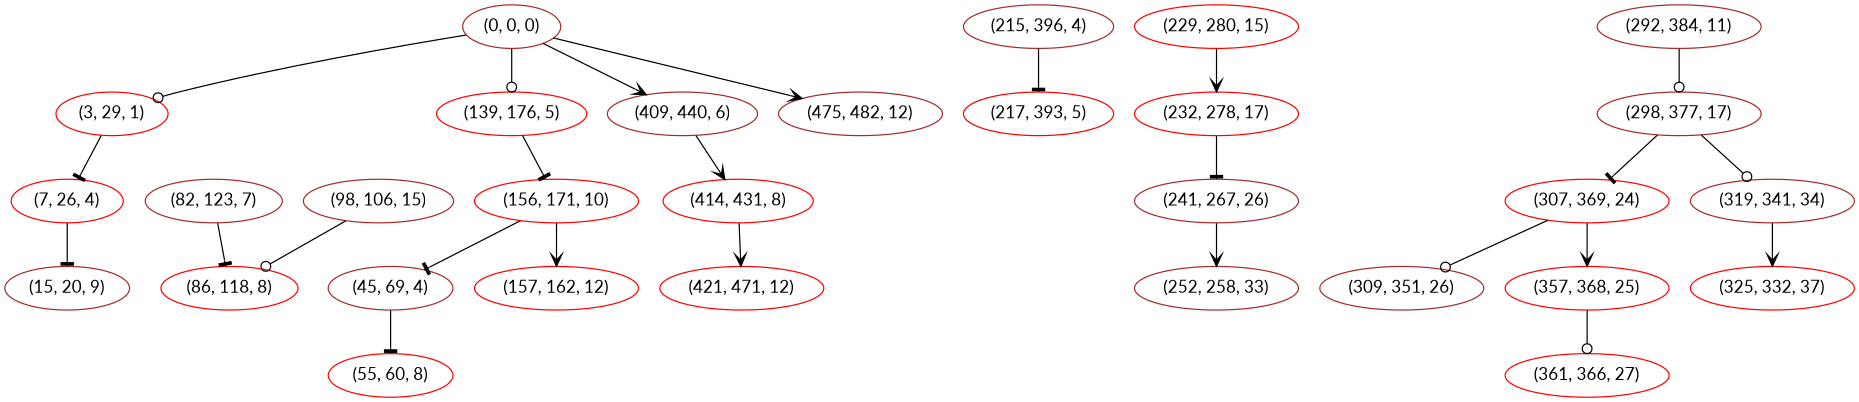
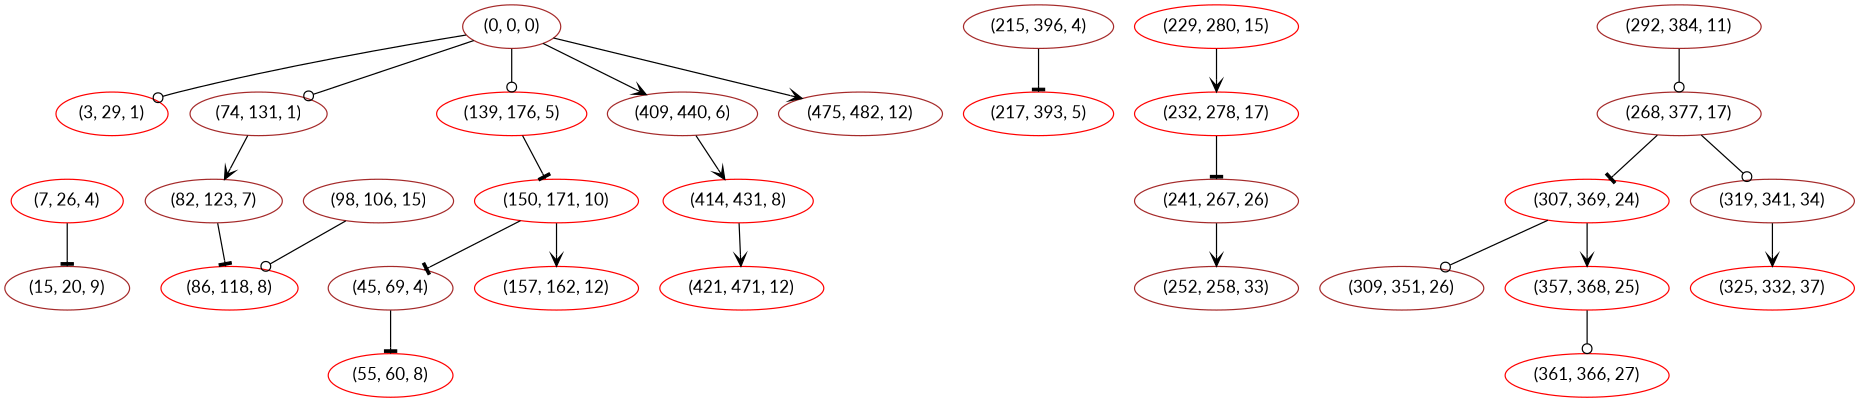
node "(74, 131, 1)": added
node "(298, 377, 17)": label "(298, 377, 17)" -> "(268, 377, 17)"
edge "(3, 29, 1)" -> "(7, 26, 4)": removed
node "(156, 171, 10)": label "(156, 171, 10)" -> "(150, 171, 10)"
